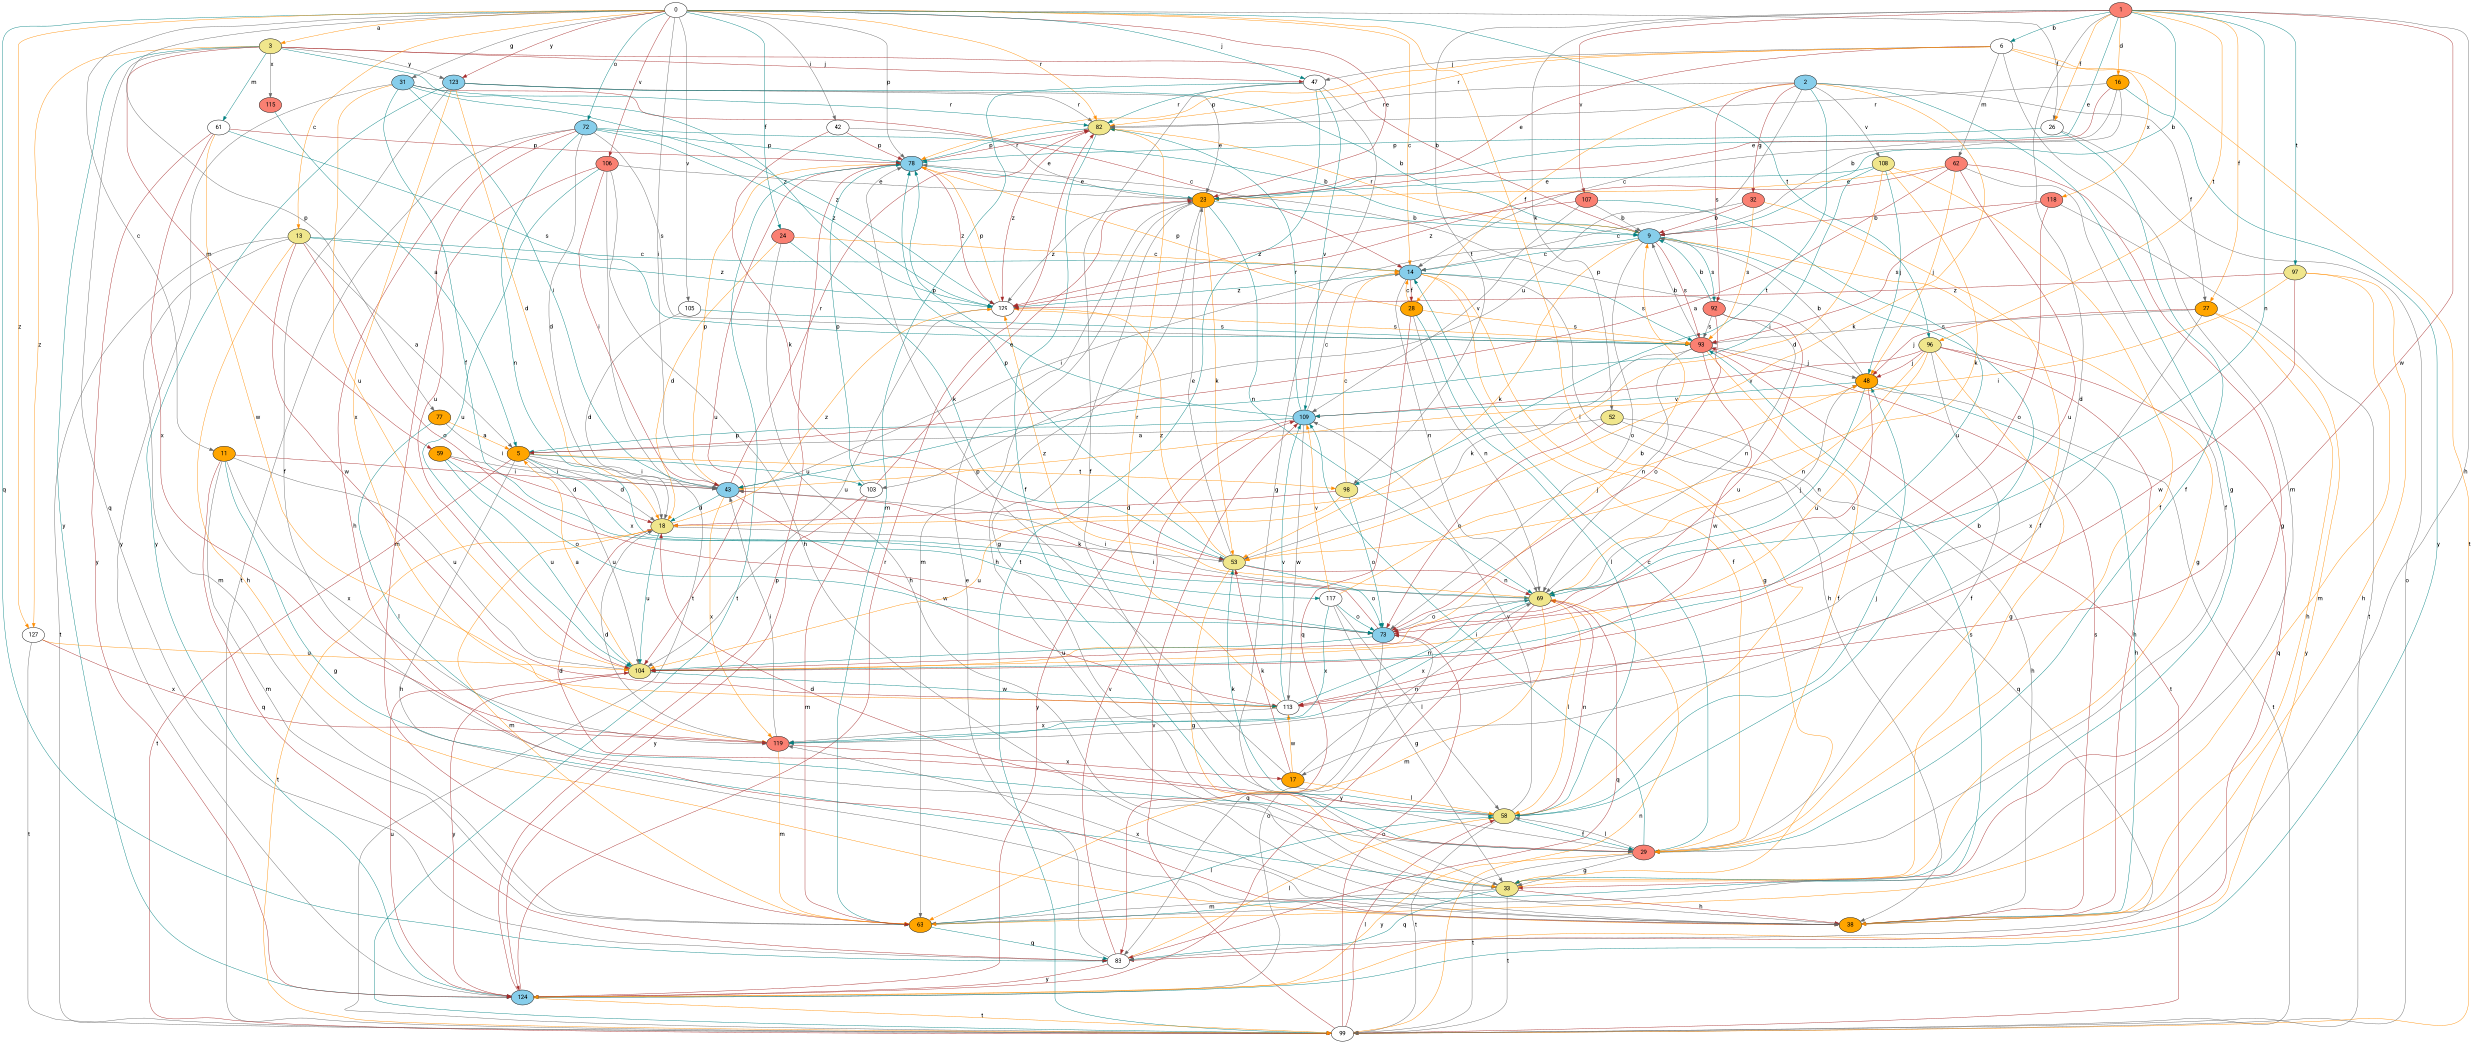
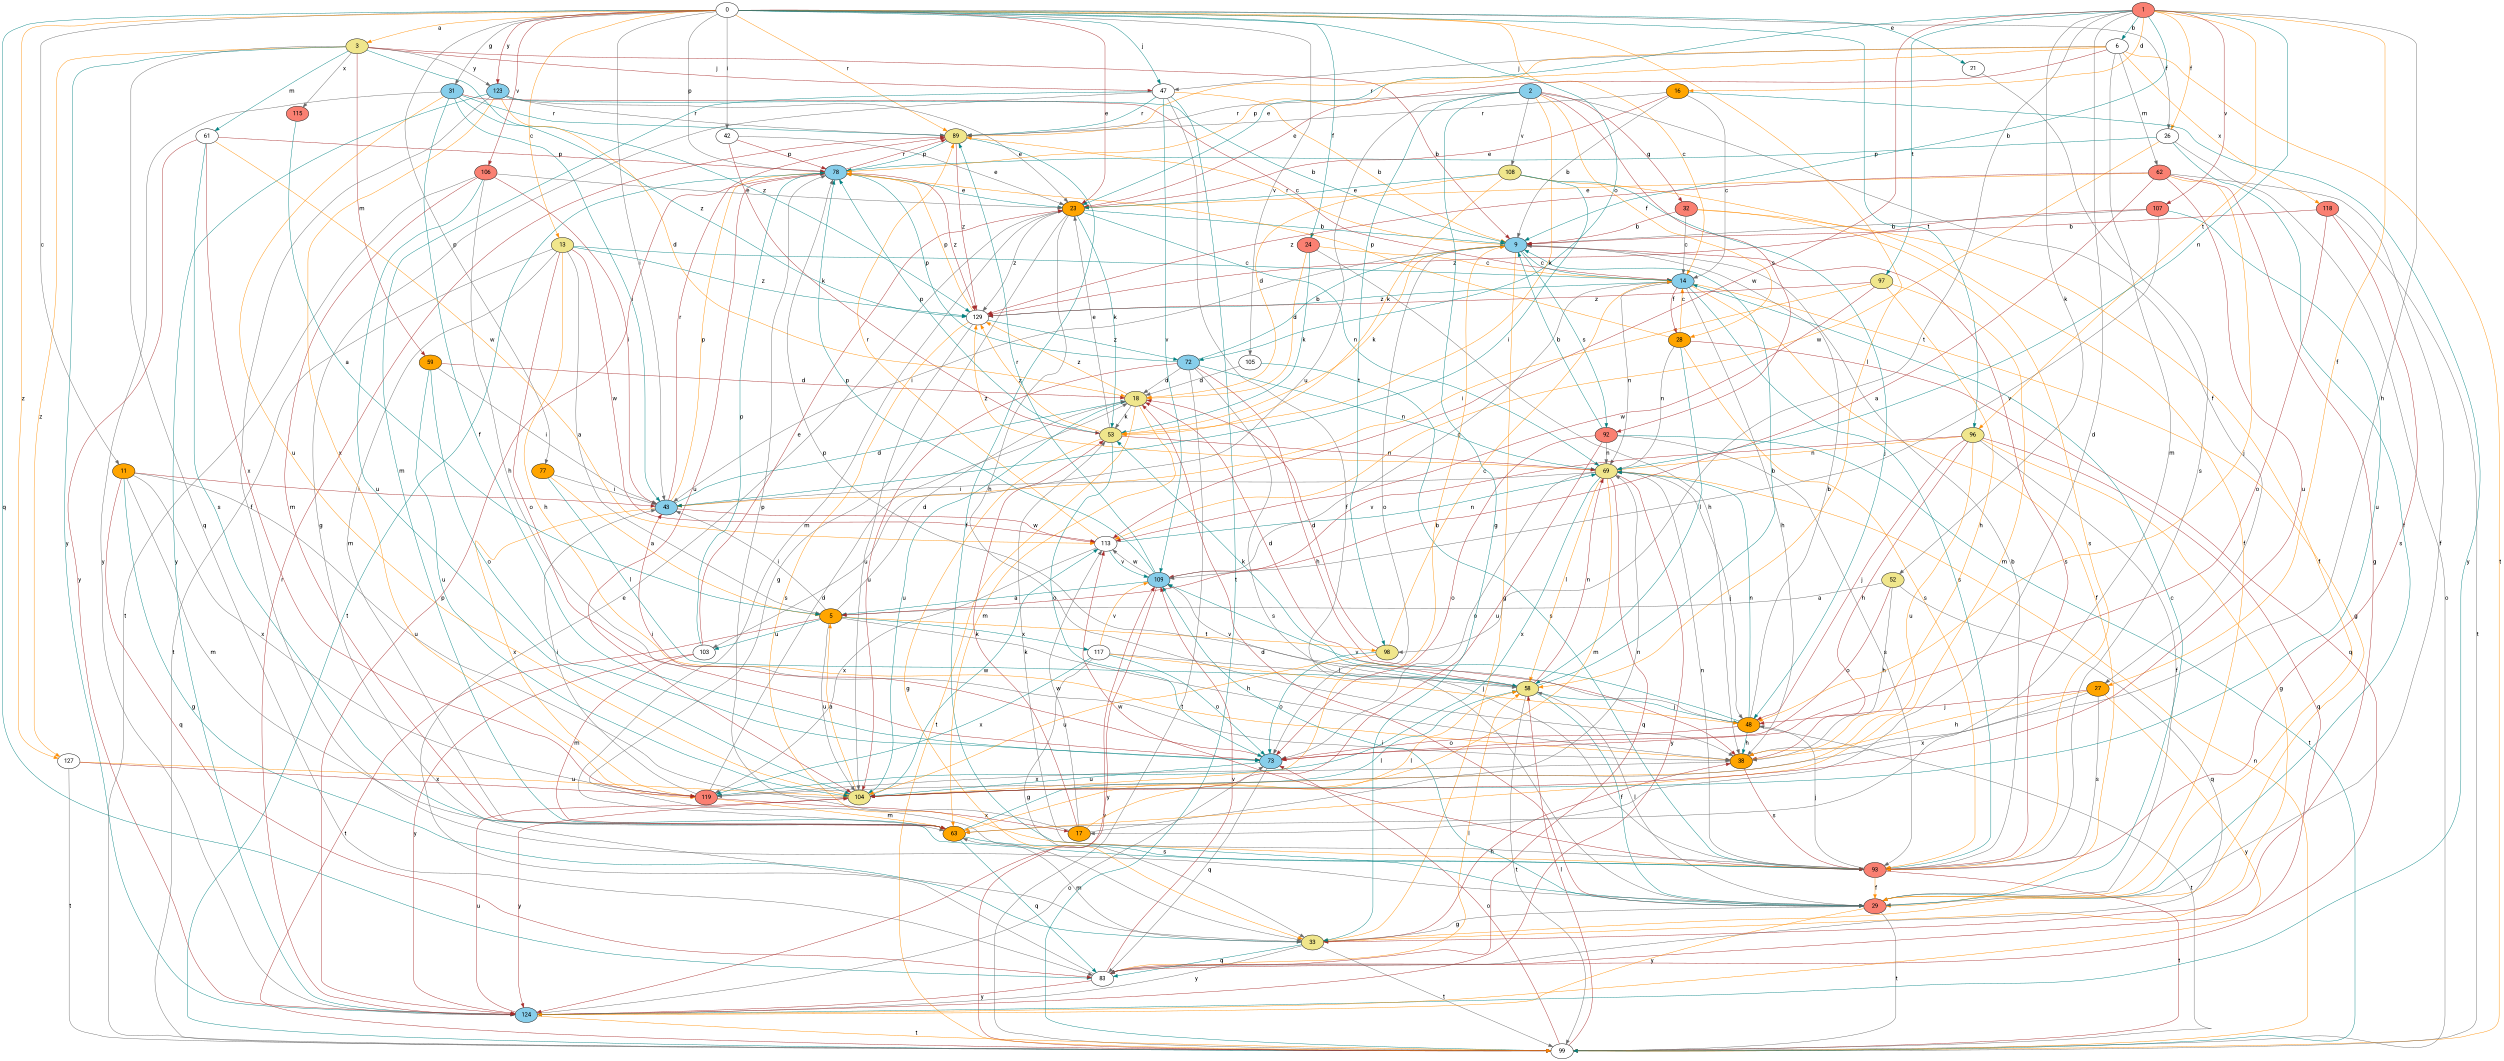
node "21": added
node "82": label "82" -> "89"
edge "47" -> "9": added, label "b"
edge "72" -> "129": reversed
edge "26" -> "113": added, label "w"
edge "23" -> "53": color darkorange -> teal
edge "109" -> "5": label "p" -> "a"
edge "17" -> "113": color darkorange -> gray40
edge "92" -> "99": added, label "t"
edge "33" -> "124": added, label "y"
